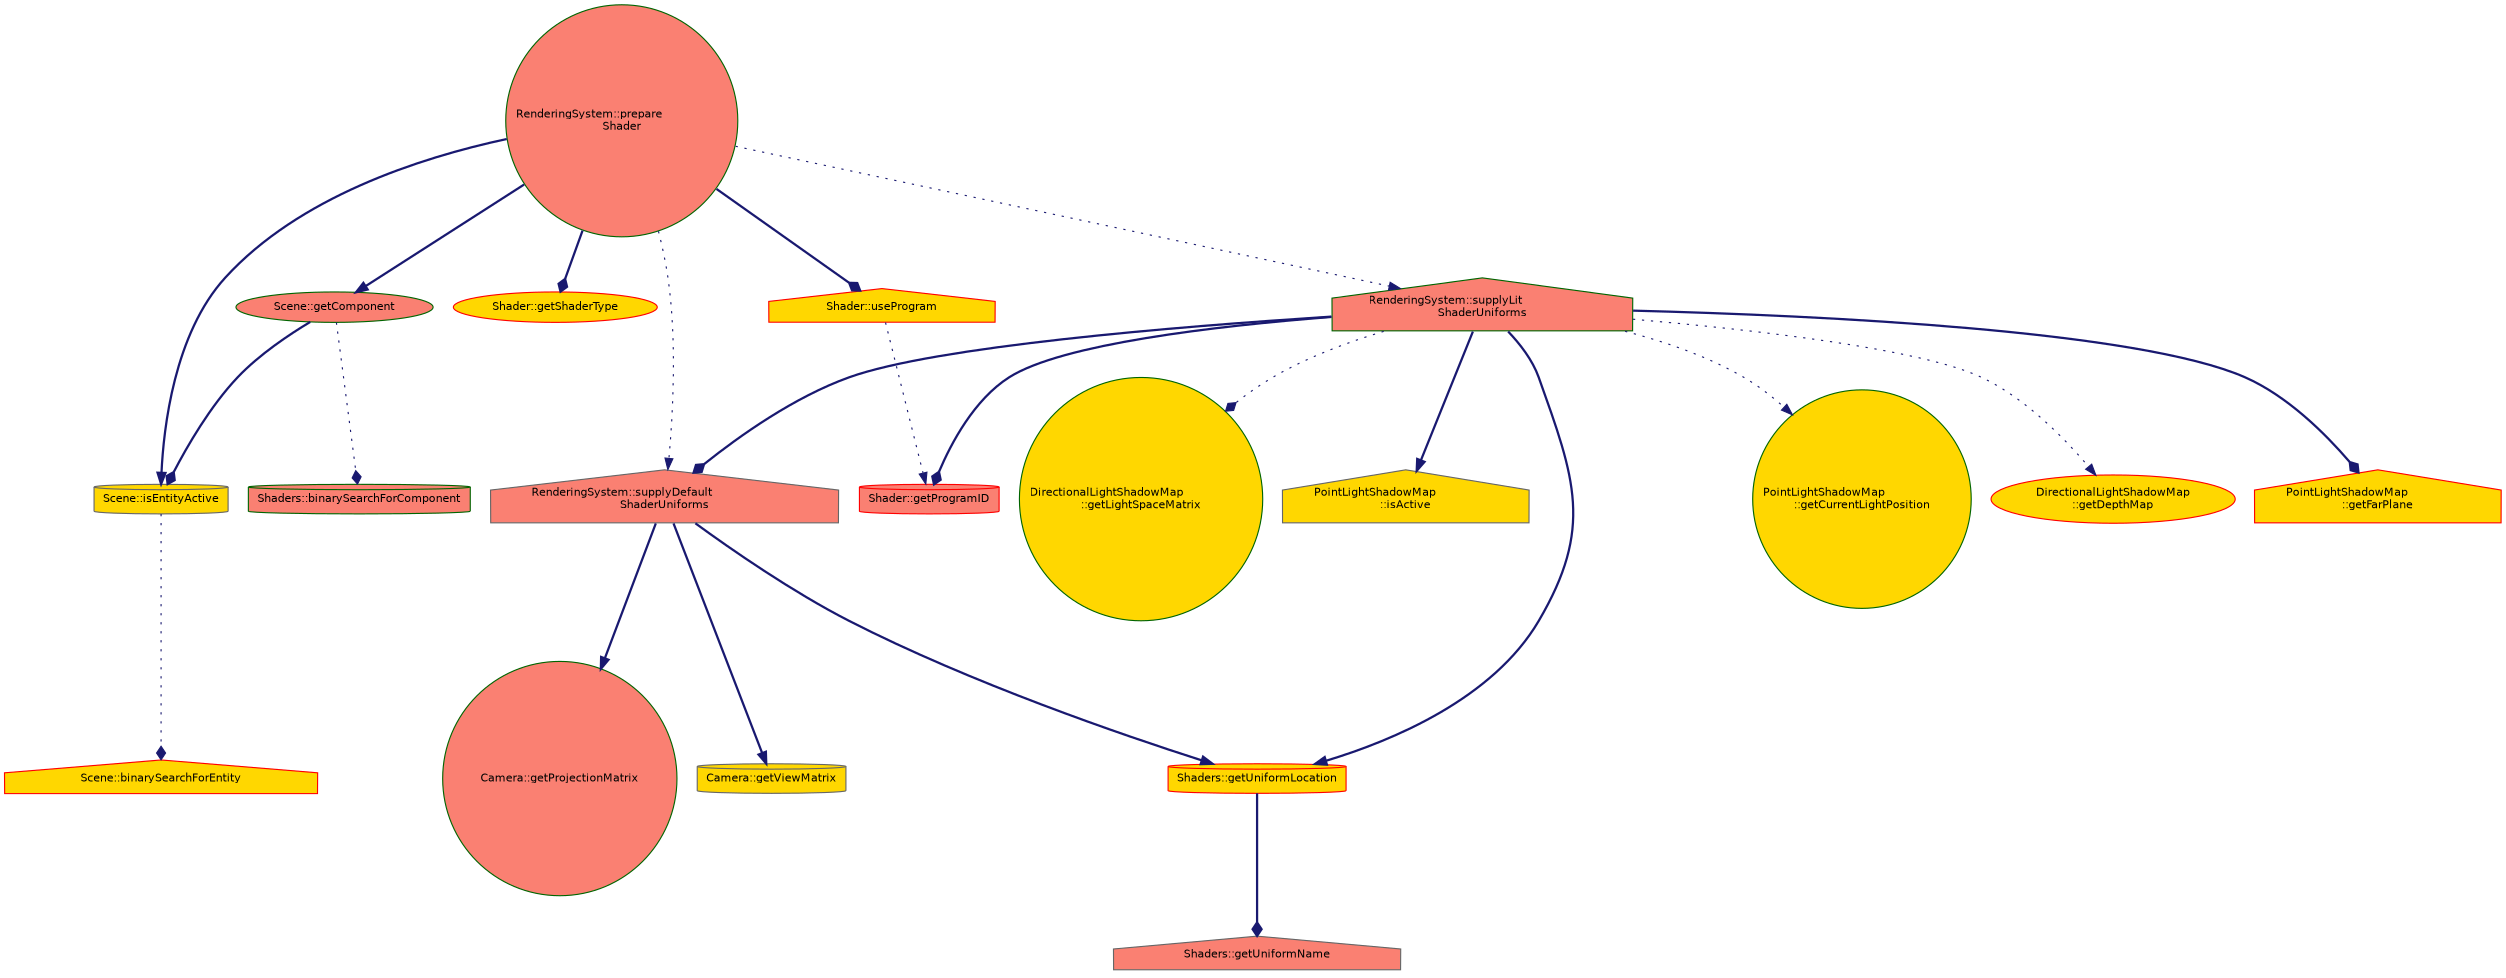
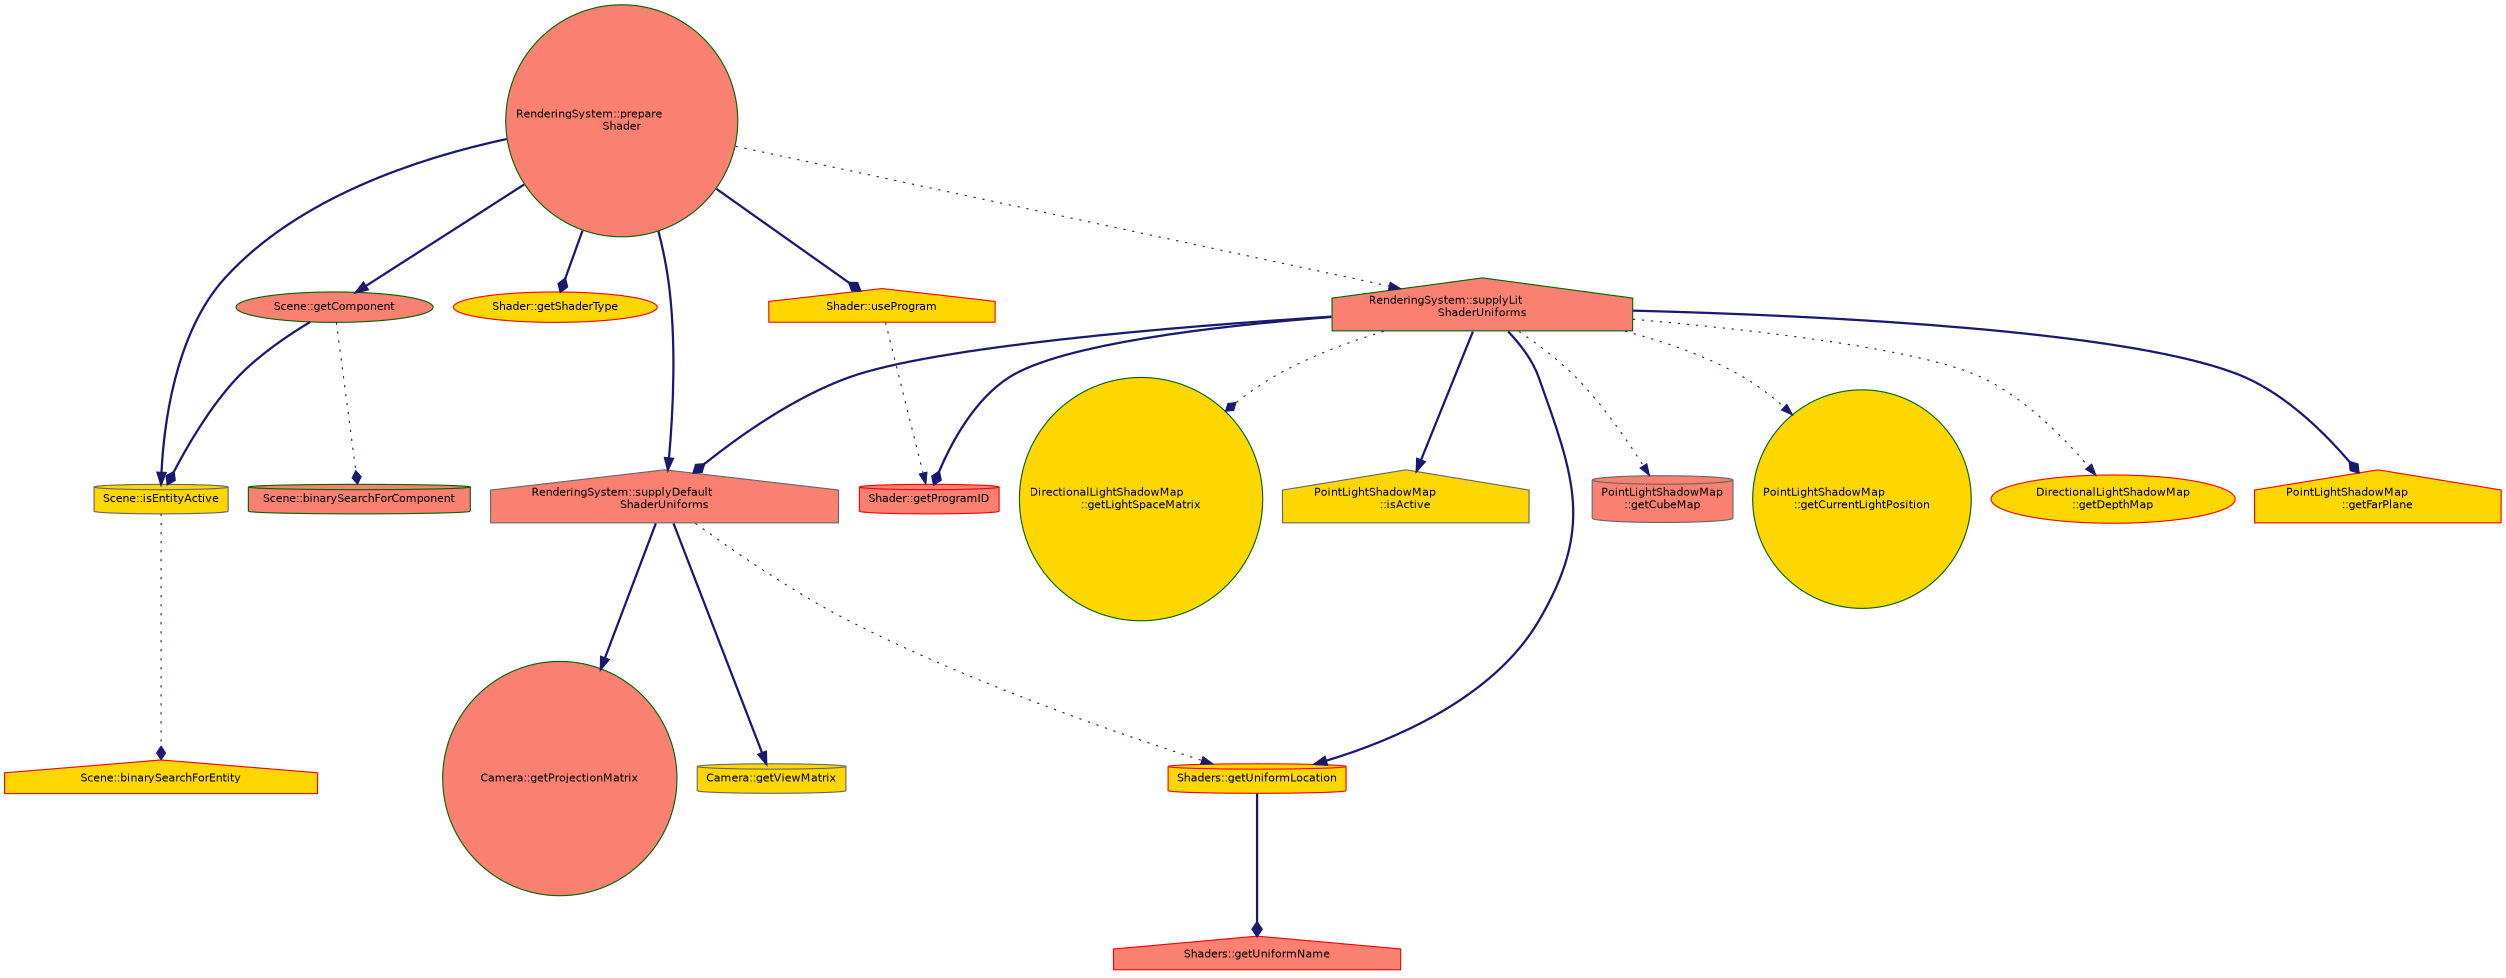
edge "RenderingSystem::prepare Shader" -> "RenderingSystem::supplyDefault ShaderUniforms": style dotted -> bold
node "Shaders::binarySearchForComponent": label "Shaders::binarySearchForComponent" -> "Scene::binarySearchForComponent"
node "PointLightShadowMap ::getCubeMap": added
edge "RenderingSystem::supplyDefault ShaderUniforms" -> "Shaders::getUniformLocation": style bold -> dotted
node "Shaders::getUniformName": color gray40 -> red
